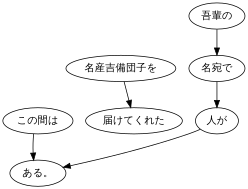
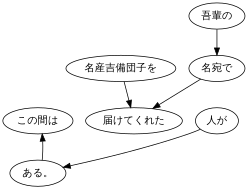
edge "名宛で" -> "人が": now "名宛で" -> "届けてくれた"
edge "この間は" -> "ある。": reversed
